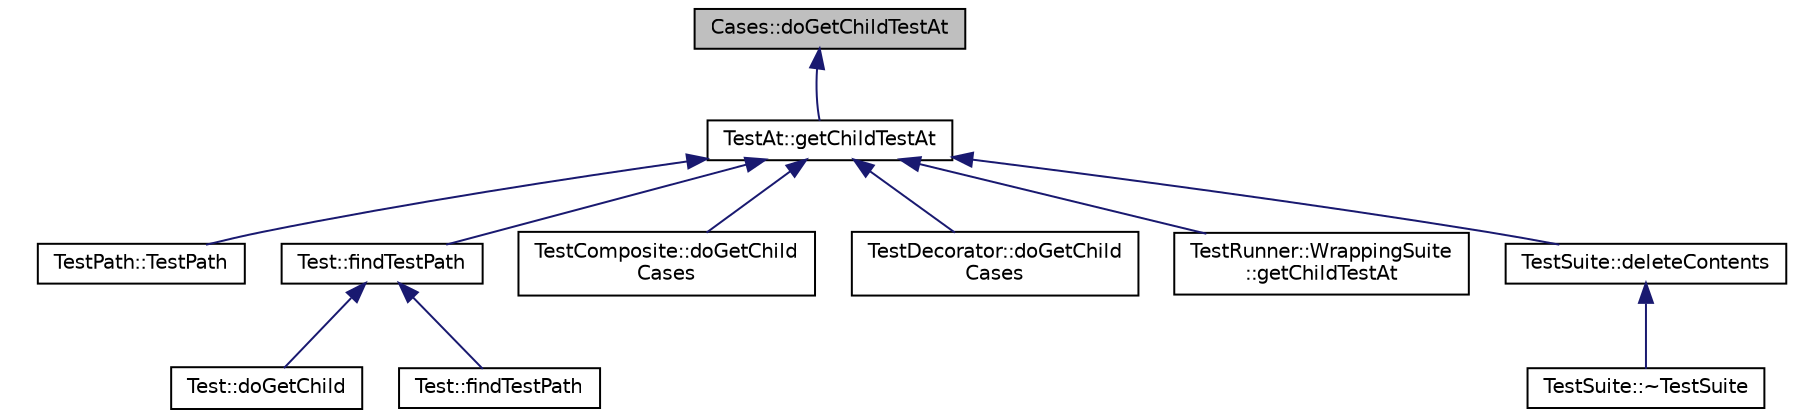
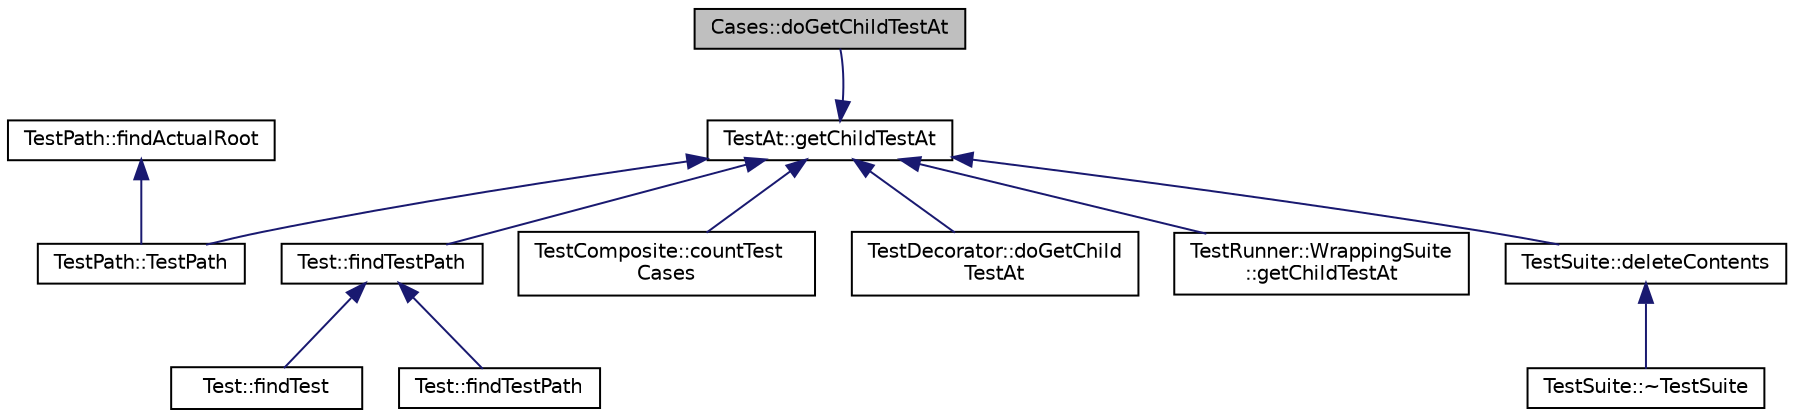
edge "TestAt::getChildTestAt" -> "Cases::doGetChildTestAt": reversed
node "TestPath::findActualRoot": added
node "TestComposite::doGetChild Cases": label "TestComposite::doGetChild Cases" -> "TestComposite::countTest Cases"
node "TestDecorator::doGetChild Cases": label "TestDecorator::doGetChild Cases" -> "TestDecorator::doGetChild TestAt"
node "Test::doGetChild": label "Test::doGetChild" -> "Test::findTest"
